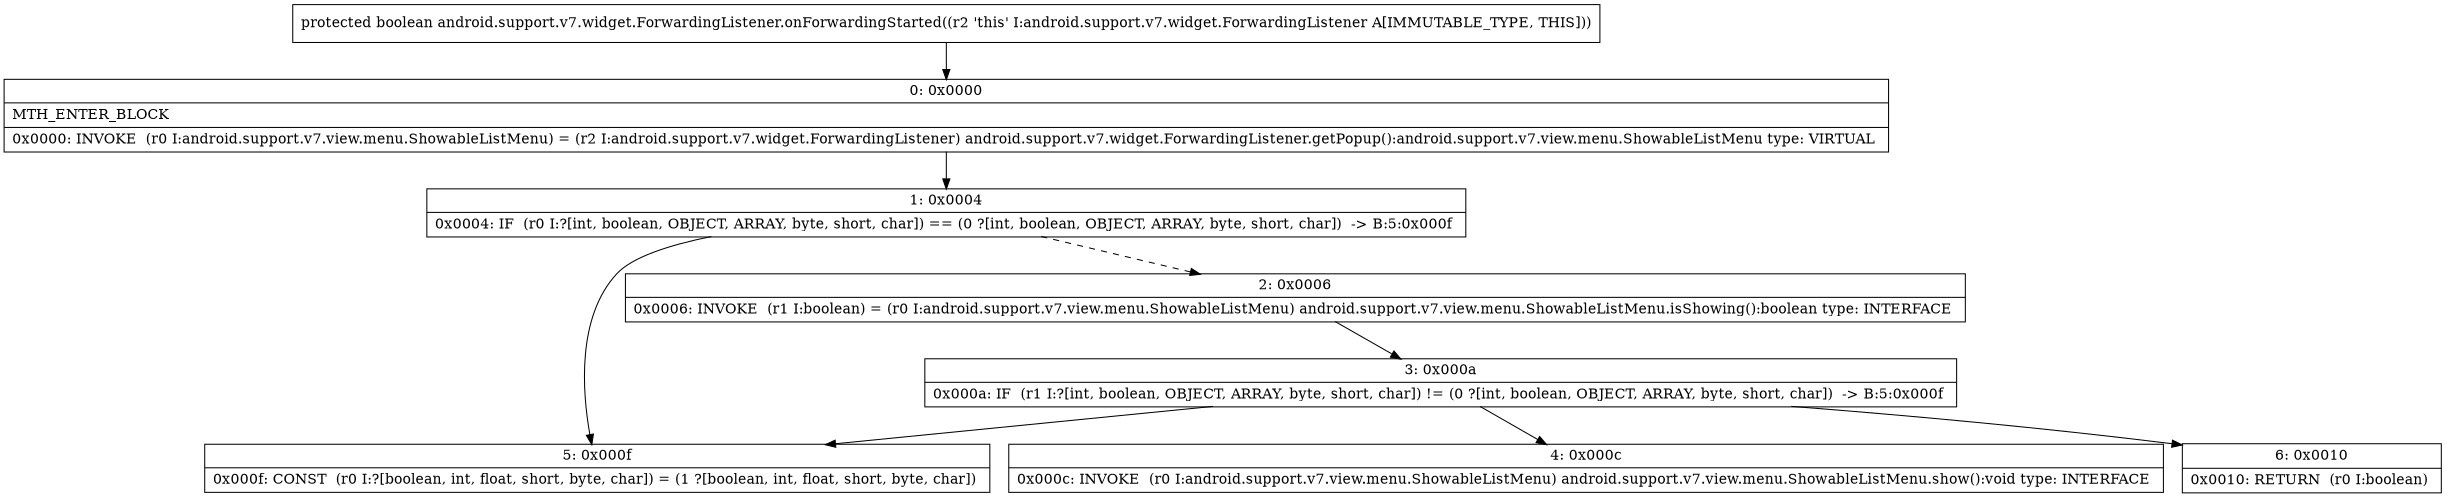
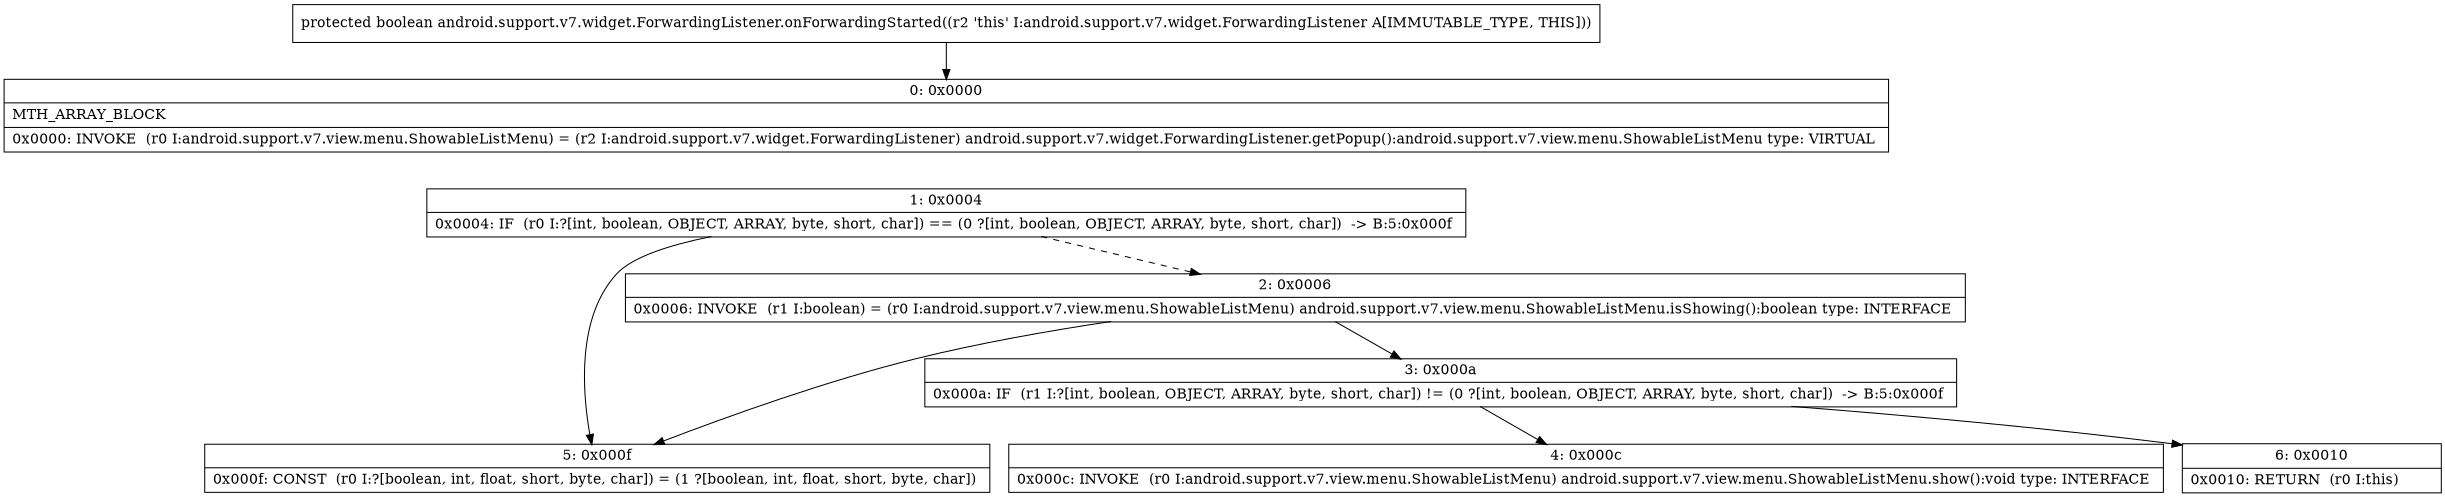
node "0: 0x0000": text "MTH_ENTER_BLOCK" -> "MTH_ARRAY_BLOCK"
edge "0: 0x0000" -> "1: 0x0004": removed
edge "3: 0x000a" -> "5: 0x000f": now "2: 0x0006" -> "5: 0x000f"
node "6: 0x0010": text "0x0010: RETURN  (r0 I:boolean)" -> "0x0010: RETURN  (r0 I:this)"
